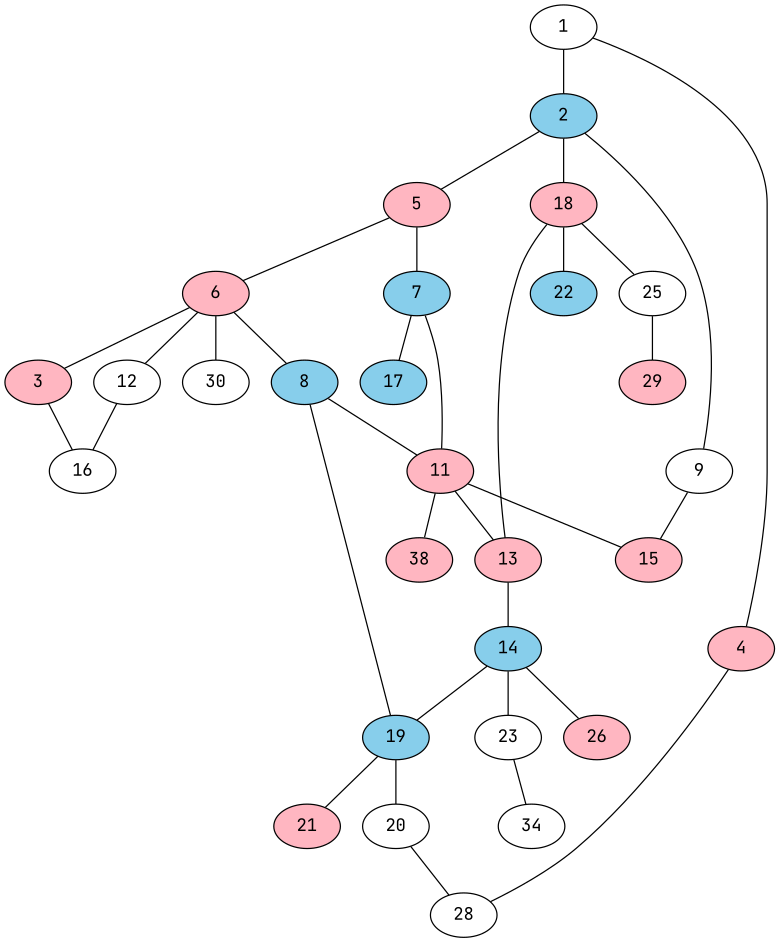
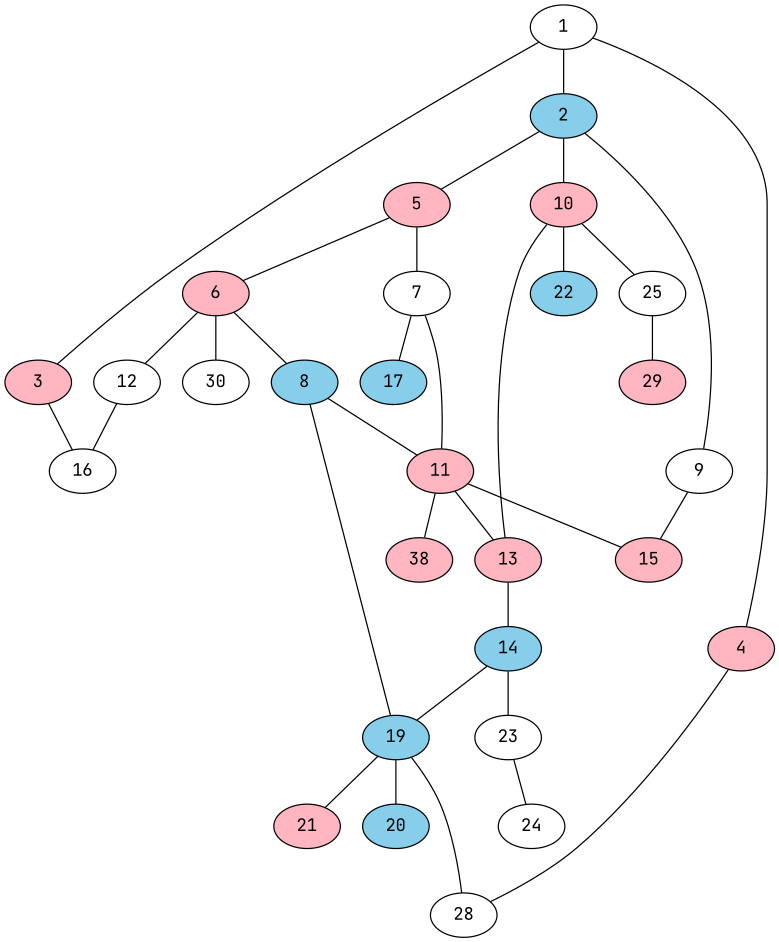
node "18": label "18" -> "10"
node "7": fillcolor skyblue -> white
edge "6" -- "3": now "1" -- "3"
node "26": removed
node "20": fillcolor white -> skyblue
node "34": label "34" -> "24"
edge "20" -- "28": now "19" -- "28"
